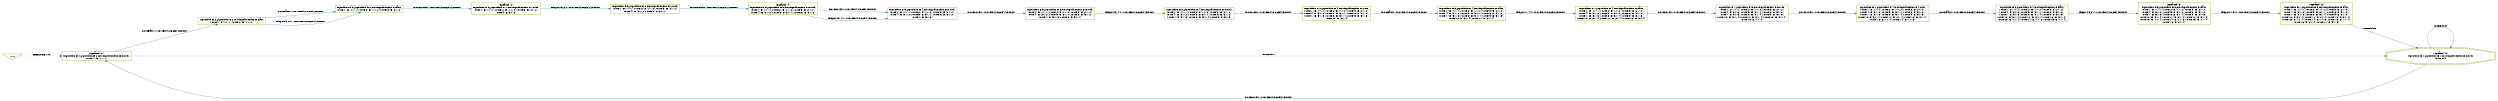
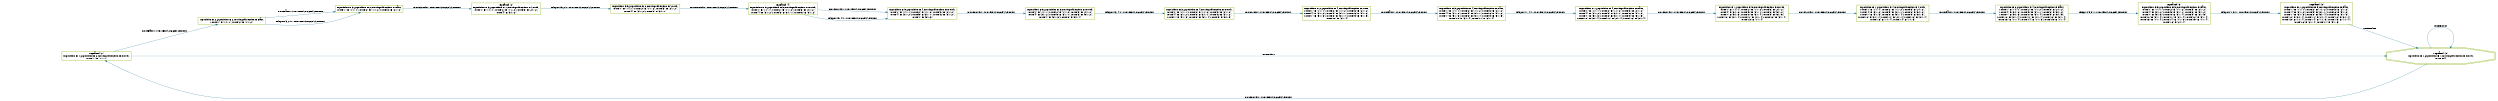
node "root": removed
